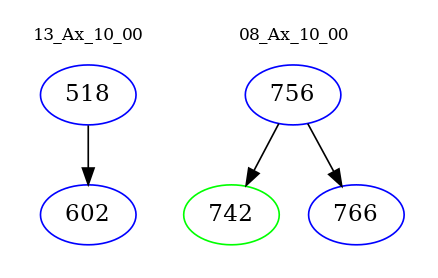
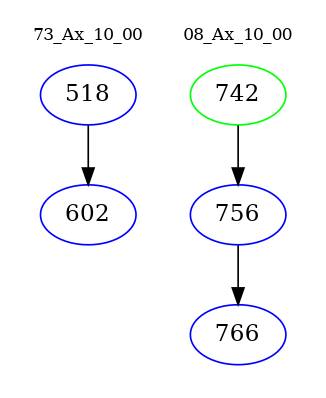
cluster "13_Ax_10_00": label "13_Ax_10_00" -> "73_Ax_10_00"
edge "756" -> "742": reversed
